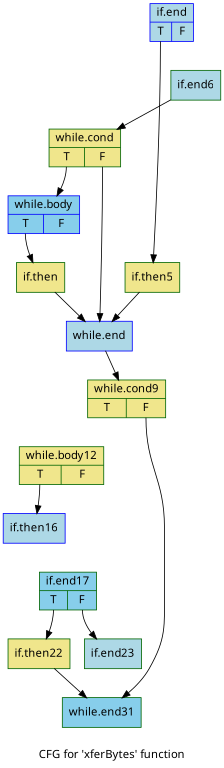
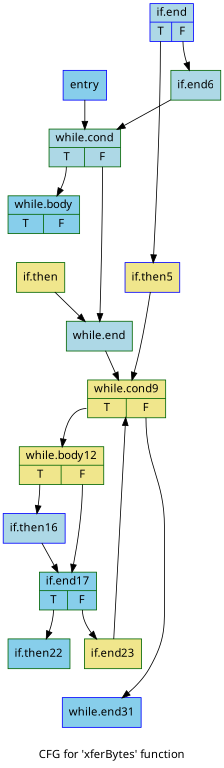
edge "if.end" -> "if.end6": added
node "entry": added
node "while.cond": fillcolor khaki -> lightblue
node "while.body": color blue -> darkgreen
edge "while.body" -> "if.then": removed
node "if.then5": color darkgreen -> blue
edge "if.then5" -> "while.end": now "if.then5" -> "while.cond9"
node "while.end": color blue -> darkgreen
edge "while.cond9" -> "while.body12": added
edge "while.body12" -> "if.end17": added
edge "if.end23" -> "while.cond9": added
edge "if.then16" -> "if.end17": added
node "if.then22": fillcolor khaki -> skyblue
node "if.end23": fillcolor lightblue -> khaki
edge "if.then22" -> "while.end31": removed
node "while.end31": color darkgreen -> blue
